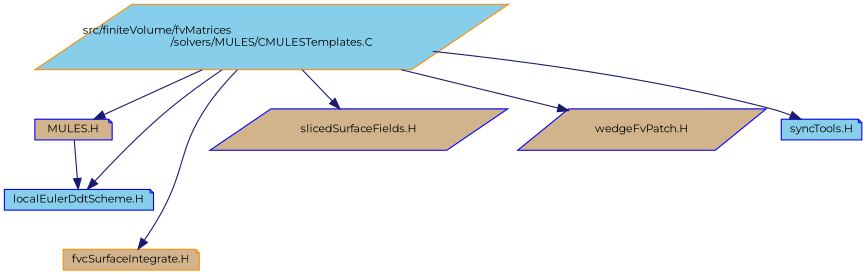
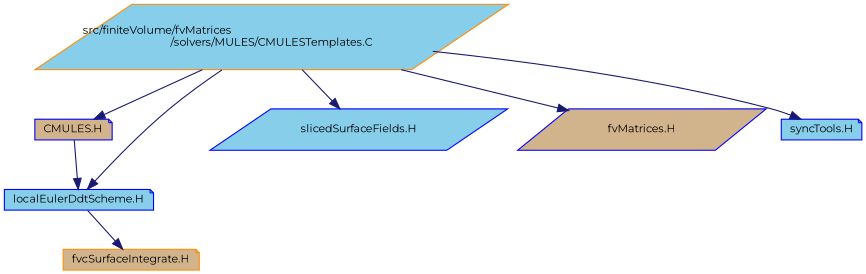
node "MULES.H": label "MULES.H" -> "CMULES.H"
node "slicedSurfaceFields.H": fillcolor tan -> skyblue
node "wedgeFvPatch.H": label "wedgeFvPatch.H" -> "fvMatrices.H"
edge "src/finiteVolume/fvMatrices /solvers/MULES/CMULESTemplates.C" -> "fvcSurfaceIntegrate.H": now "localEulerDdtScheme.H" -> "fvcSurfaceIntegrate.H"
